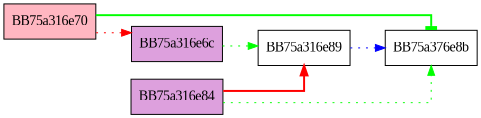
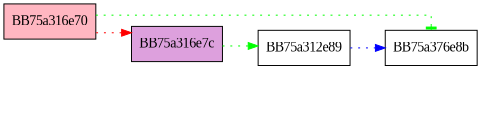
edge "BB75a316e70" -> "BB75a376e8b": style bold -> dotted
node "BB75a316e6c": label "BB75a316e6c" -> "BB75a316e7c"
node "BB75a316e89": label "BB75a316e89" -> "BB75a312e89"
node "BB75a316e84": removed
